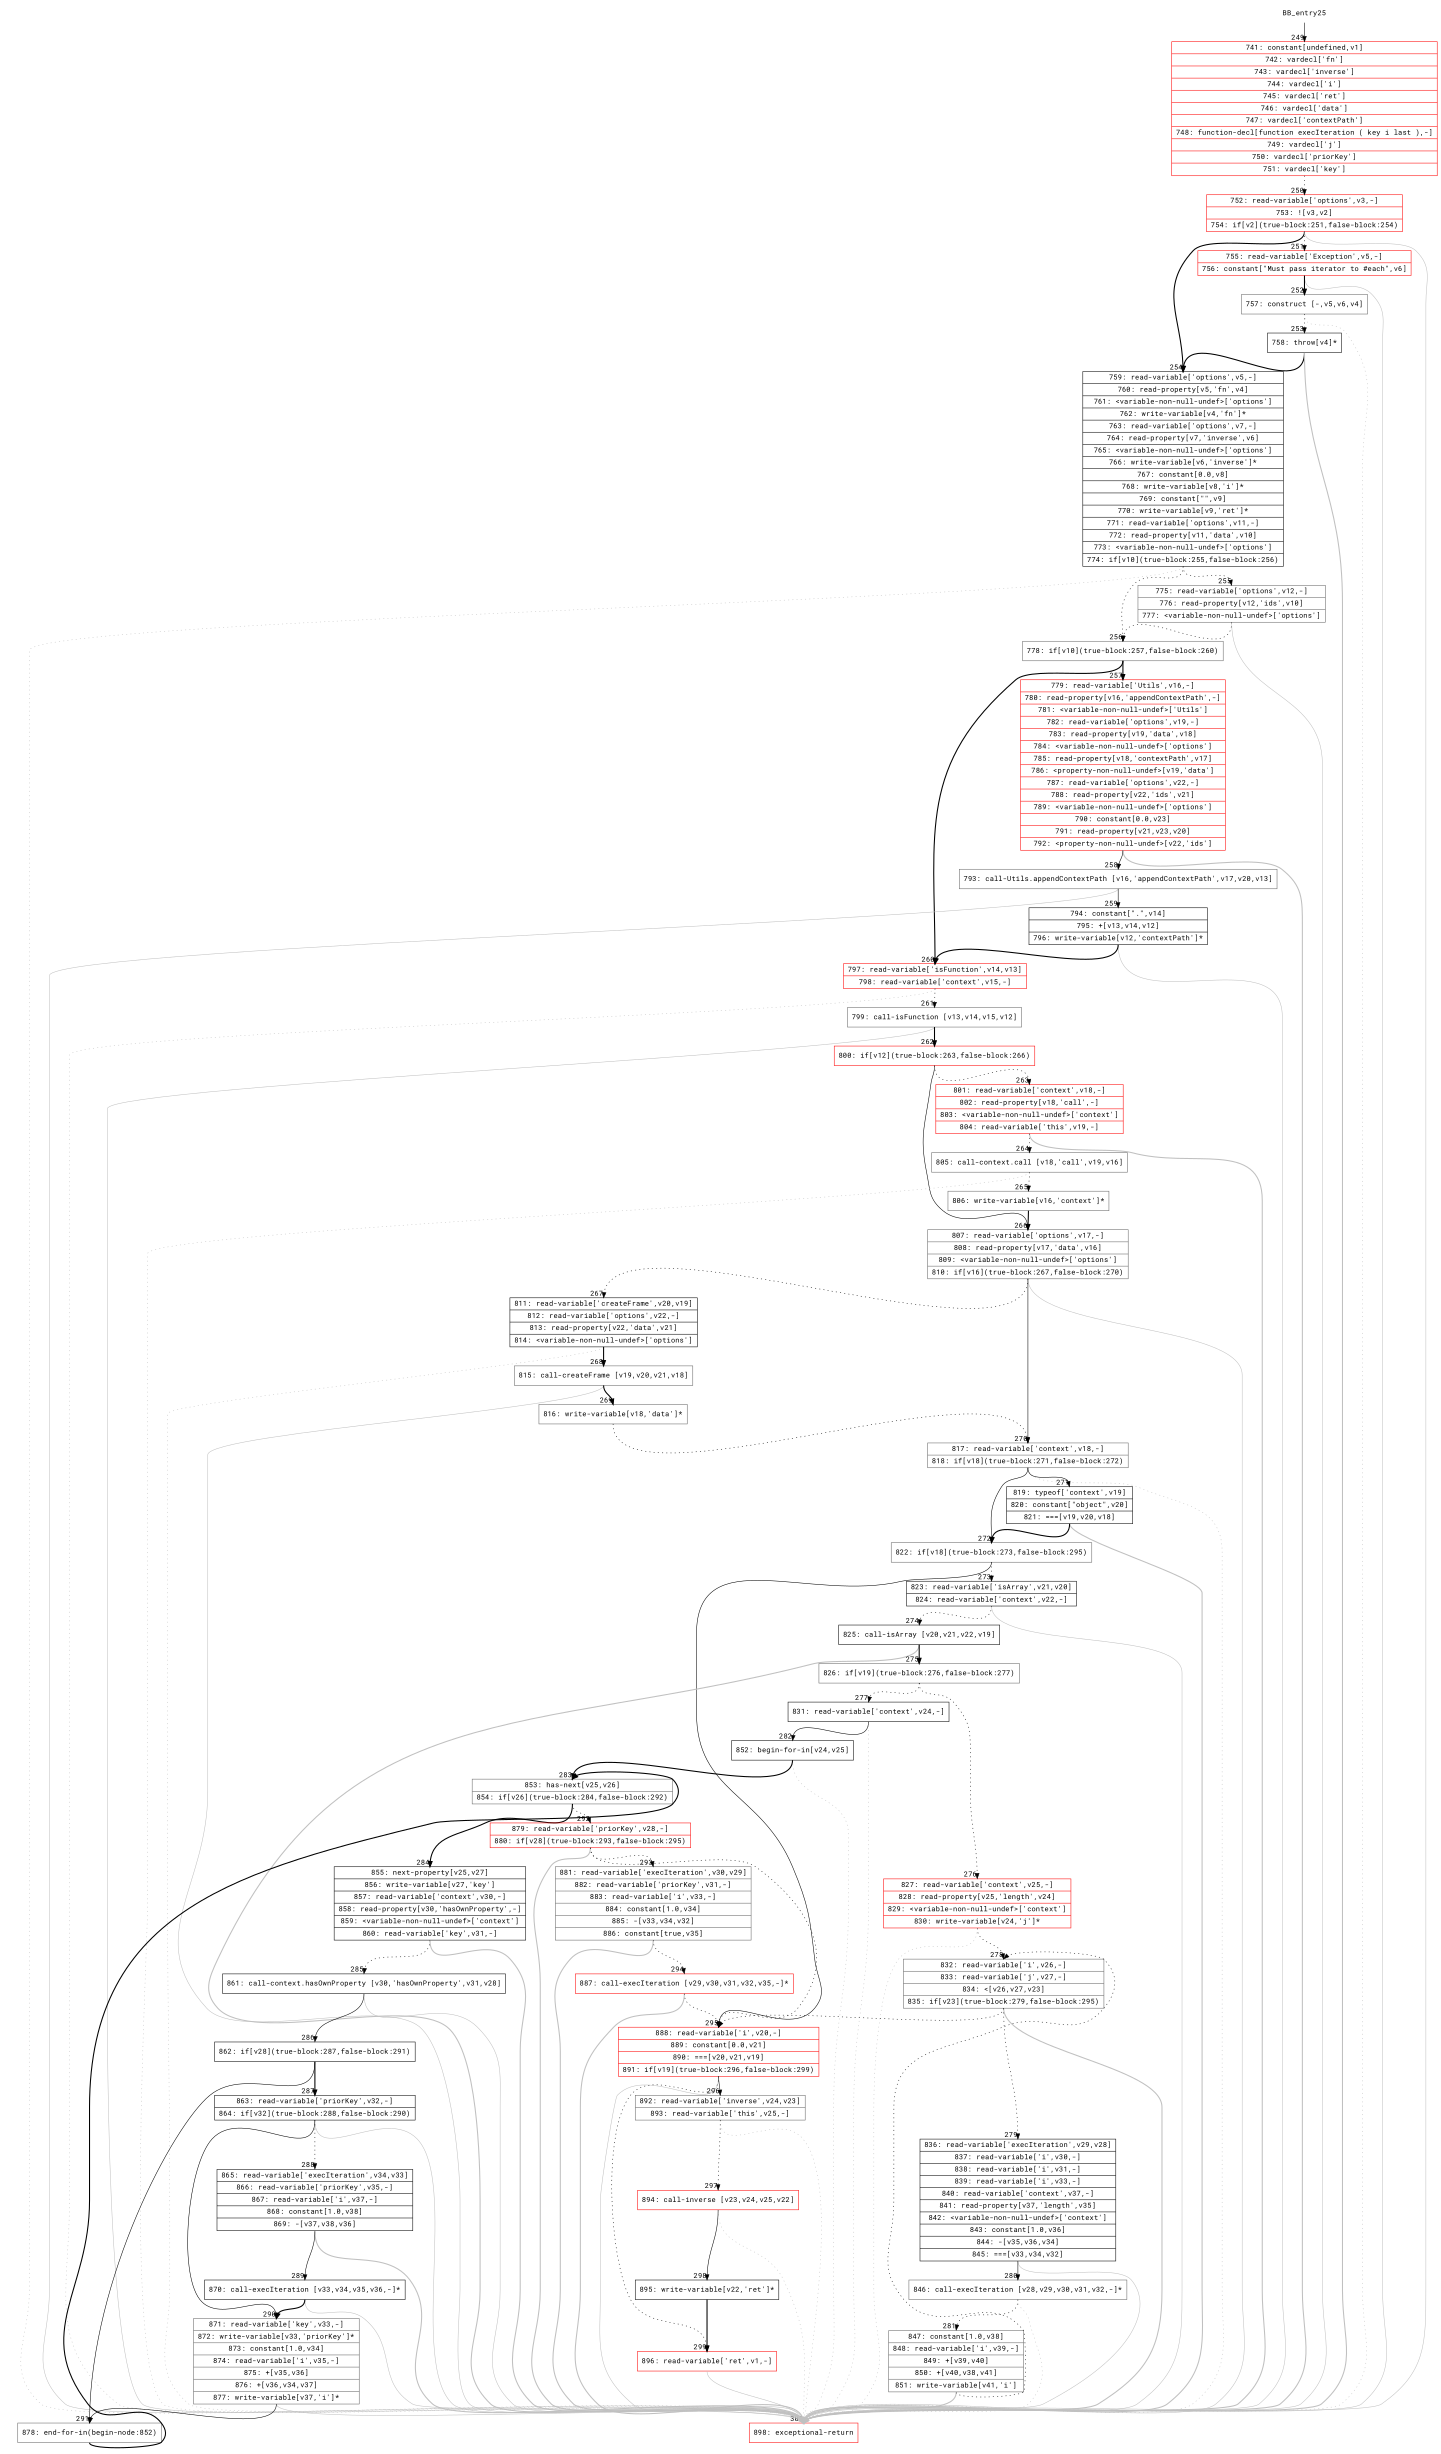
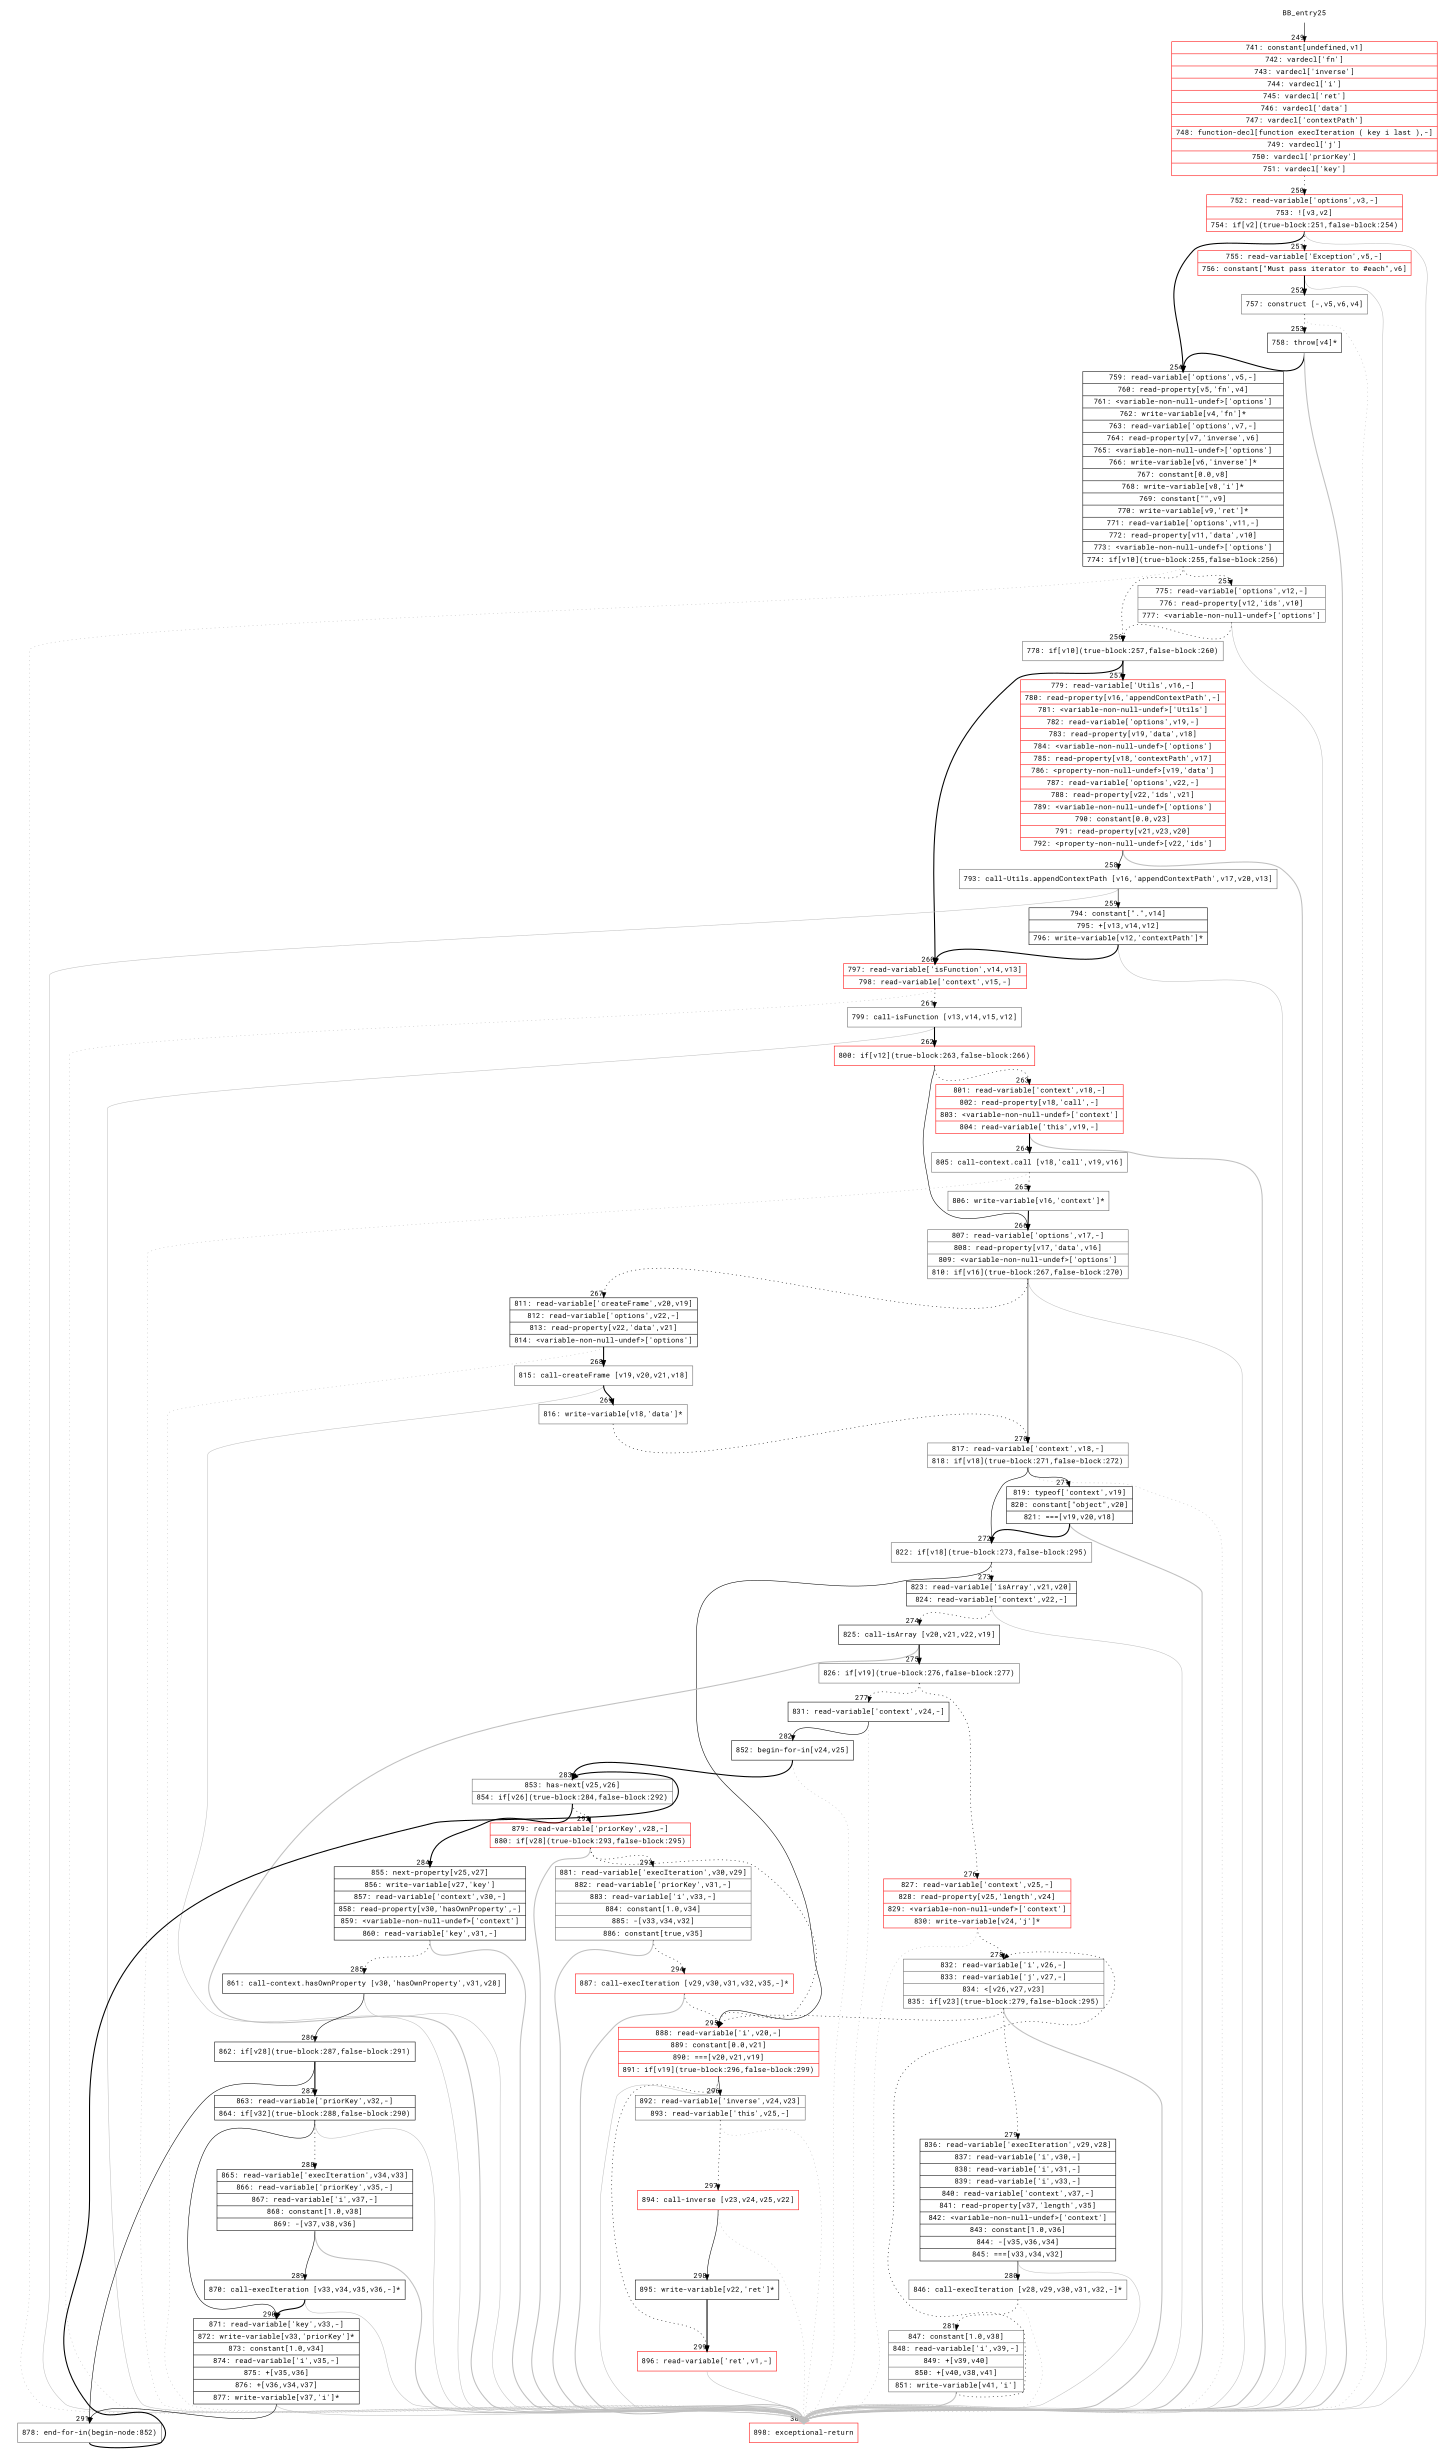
edge "801: read-variable['context',v18,-]" -> "805: call-context.call [v18,'call',v19,v16]": style dotted -> bold
node "871: read-variable['key',v33,-]": color gray40 -> black
